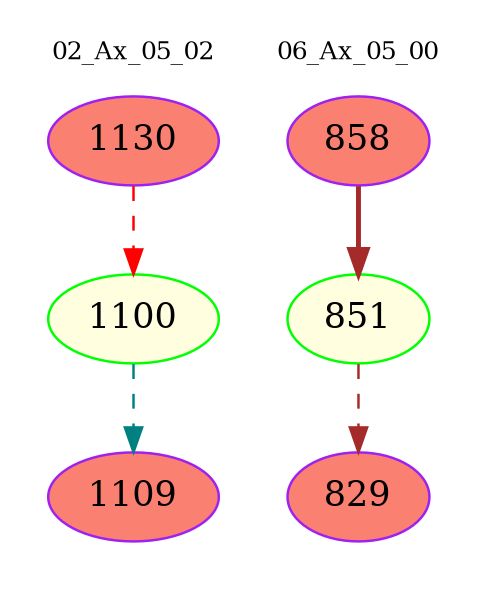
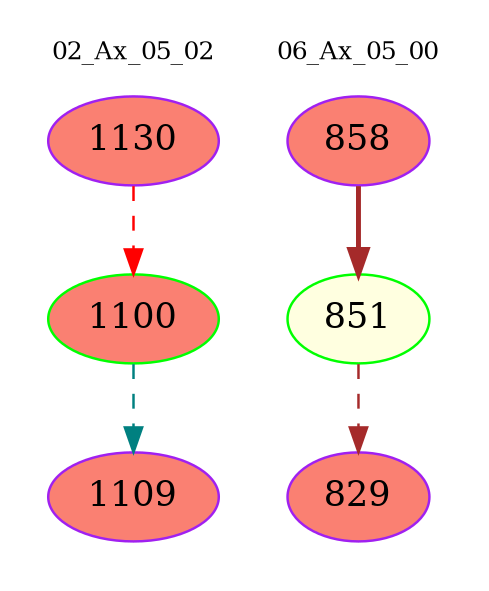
node "1100": fillcolor lightyellow -> salmon
